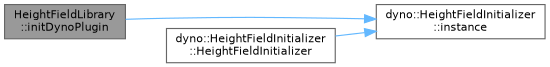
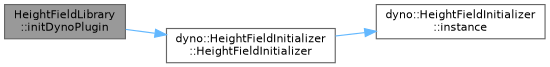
edge "HeightFieldLibrary ::initDynoPlugin" -> "dyno::HeightFieldInitializer ::instance": now "HeightFieldLibrary ::initDynoPlugin" -> "dyno::HeightFieldInitializer ::HeightFieldInitializer"
